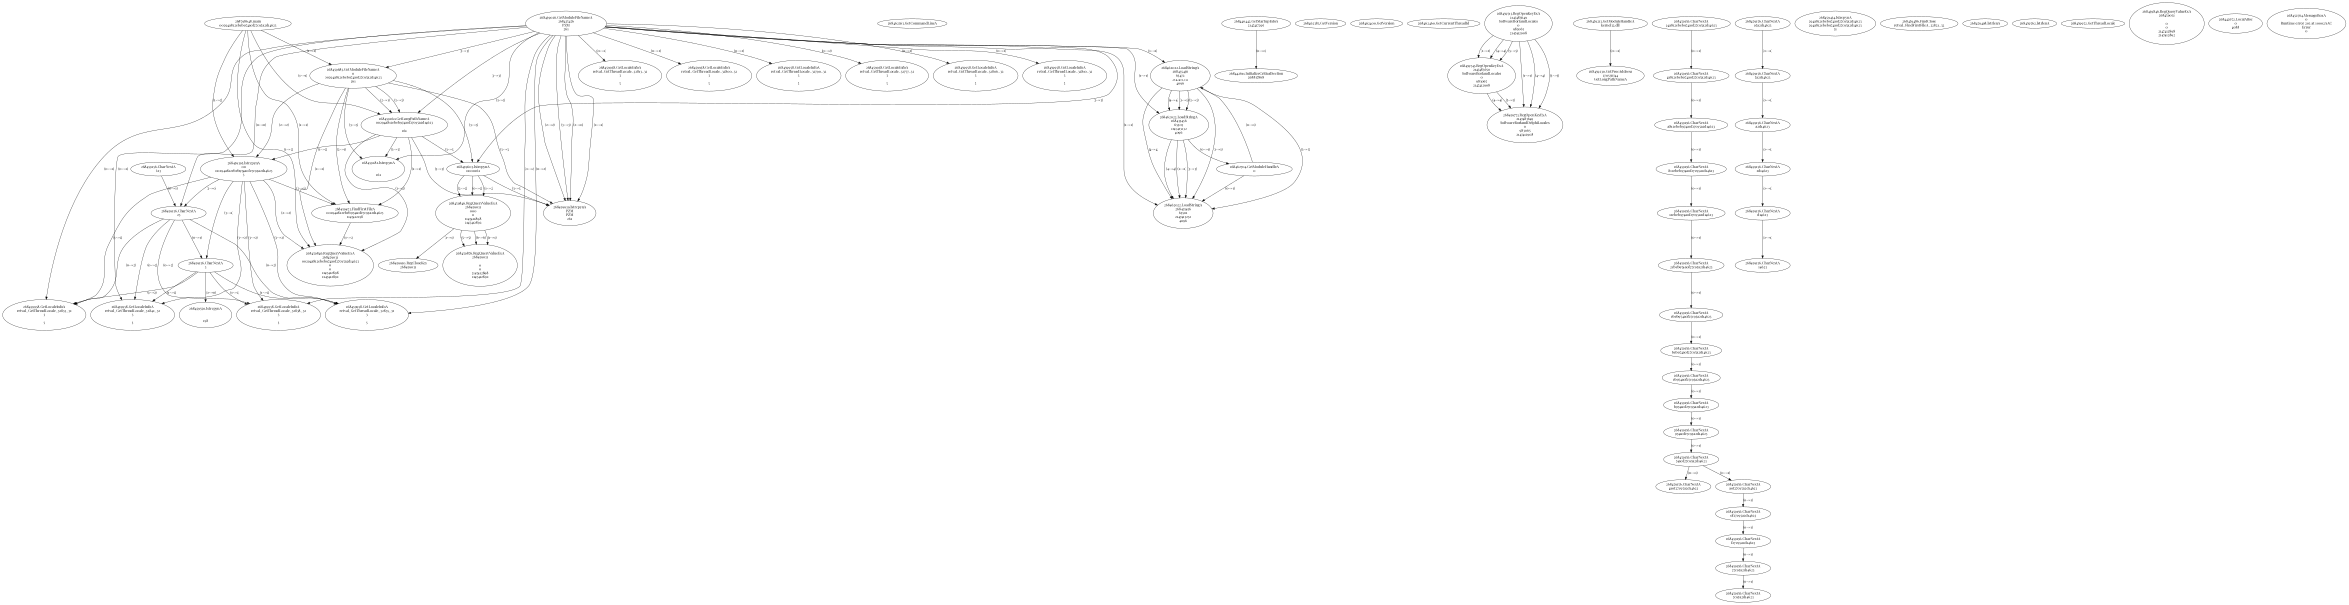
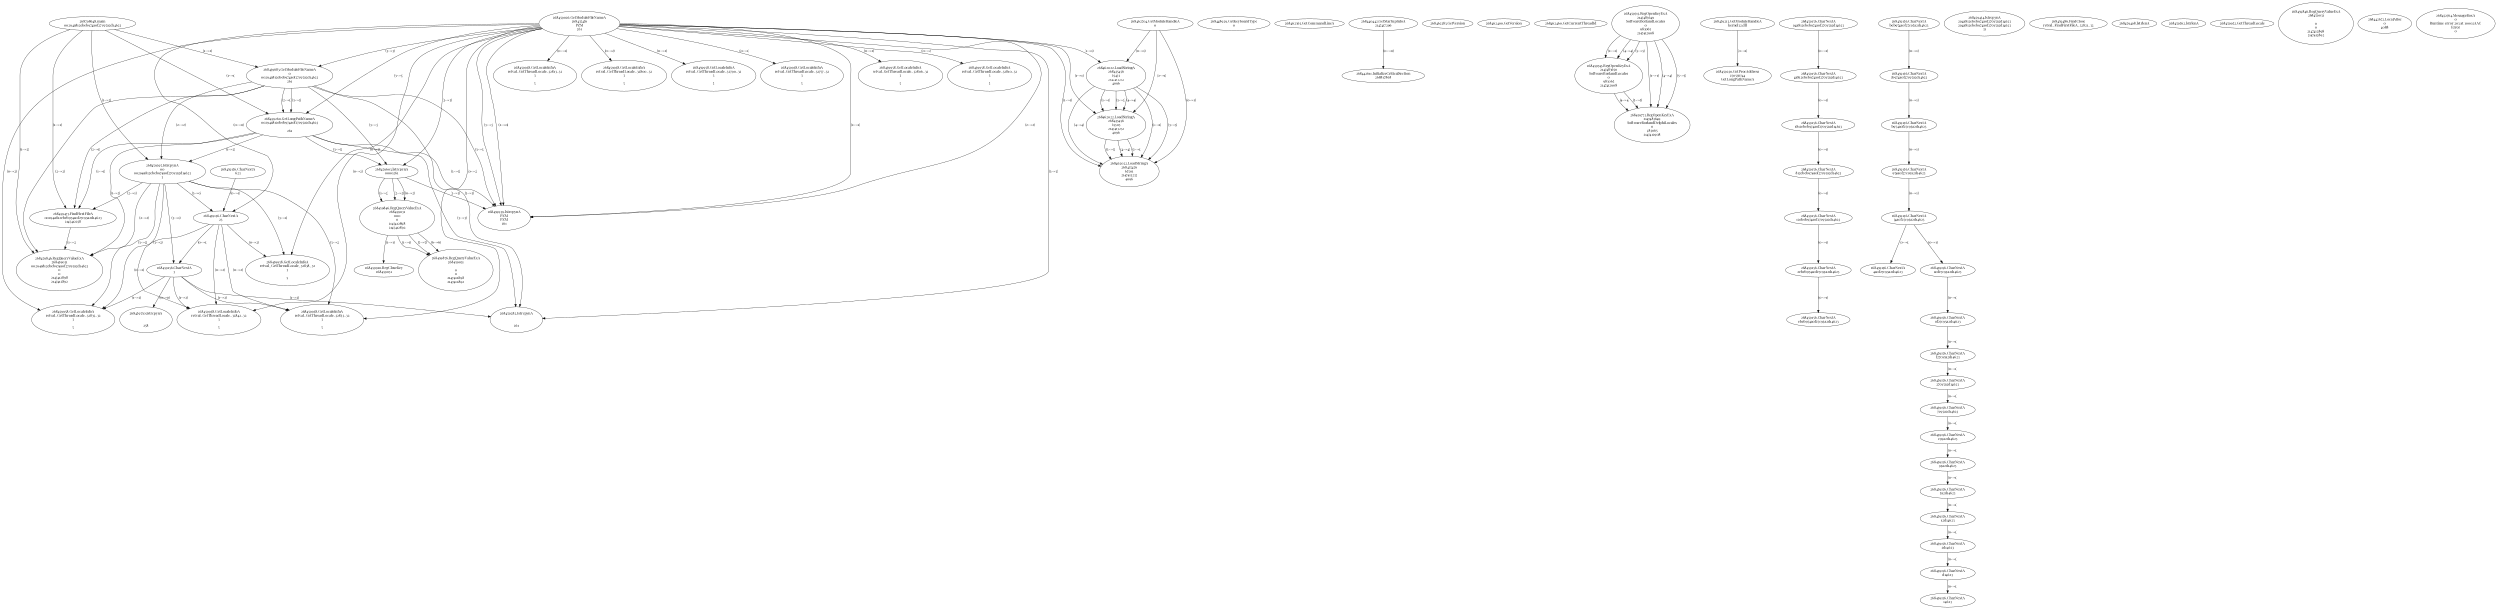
node "268448929.GetKeyboardType 0": added
edge "268462022.LoadStringA 268435456 65503 2147413232 4096" -> "268462704.GetModuleHandleA 0": reversed
edge "268459156.CharNextA 3" -> "268459958.GetLocaleInfoA retval_GetThreadLocale_32838_32 3 5": now "268459156.CharNextA 3" -> "268459282.lstrcpynA 261"
edge "268459156.CharNextA ebeb974a0f27c95a2d14623" -> "268459156.CharNextA beb974a0f27c95a2d14623": removed, label "(0-->1)"
node "268459156.CharNextA c95a2d14623": added
